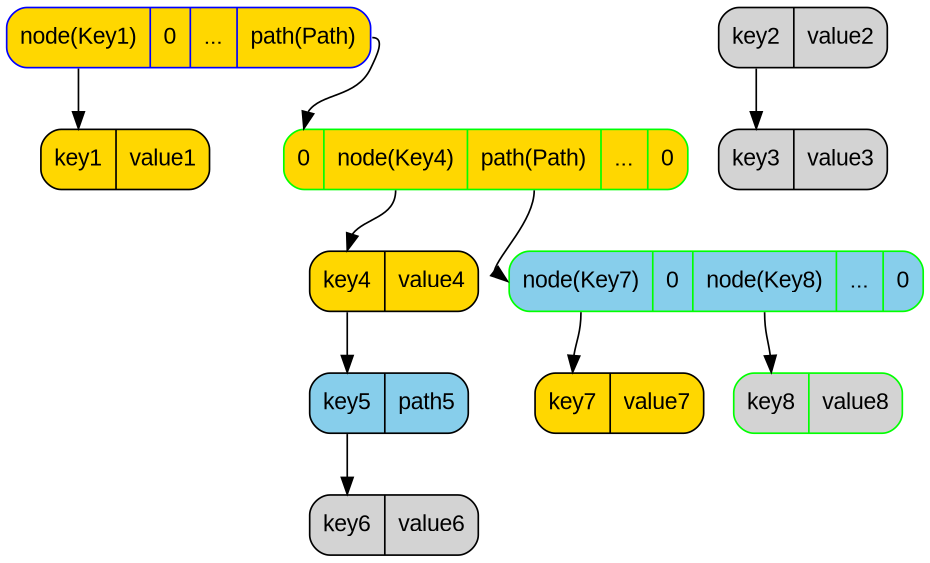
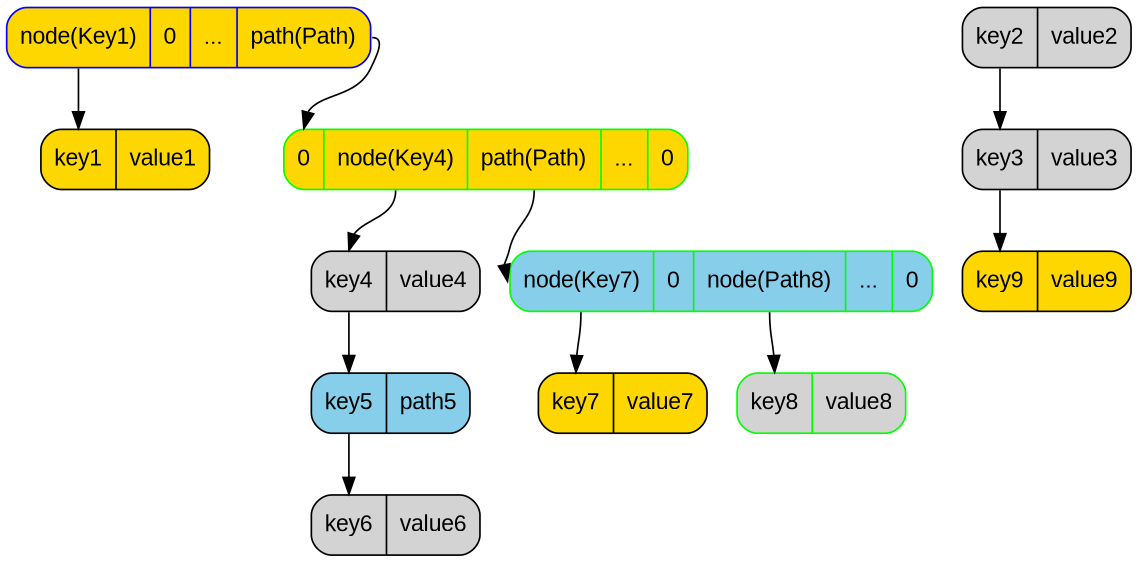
node "node(Key7)": text "node(Key8)" -> "node(Path8)"
node "key4": fillcolor gold -> lightgrey
node "key9": added
